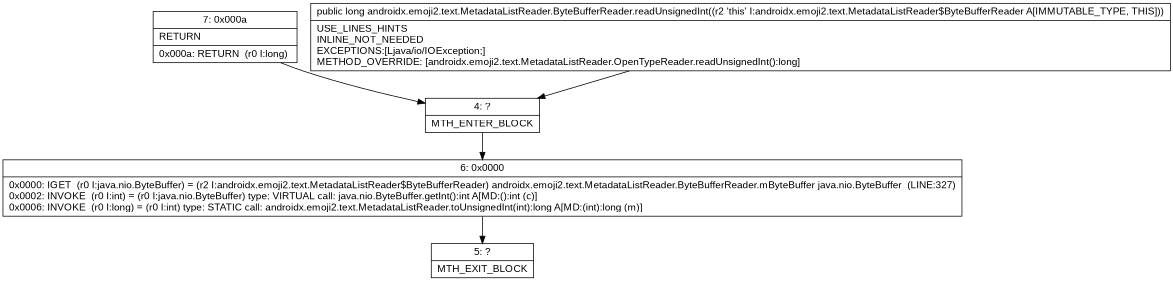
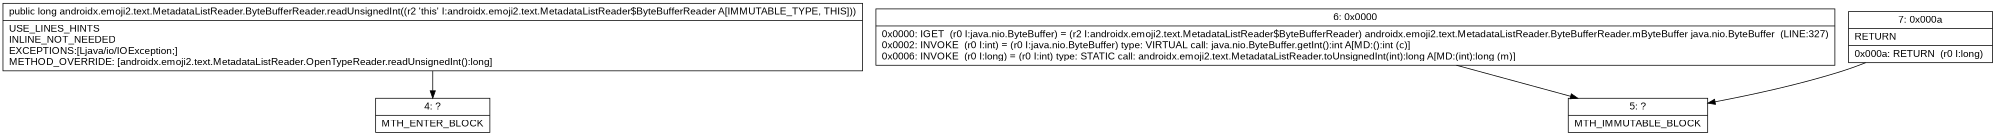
edge "7: 0x000a" -> "4: ?": now "7: 0x000a" -> "5: ?"
edge "4: ?" -> "6: 0x0000": removed
node "5: ?": text "MTH_EXIT_BLOCK" -> "MTH_IMMUTABLE_BLOCK"
